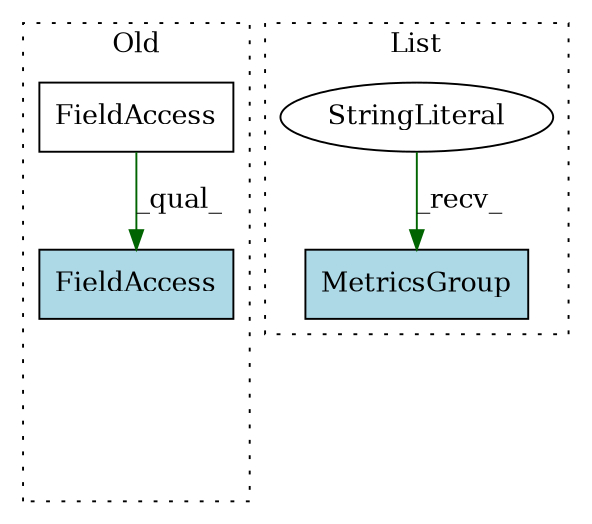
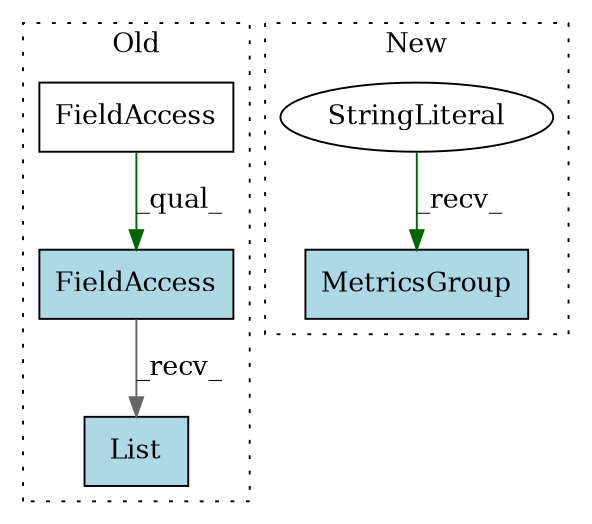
cluster "List": label "List" -> "New"
node "List": added
